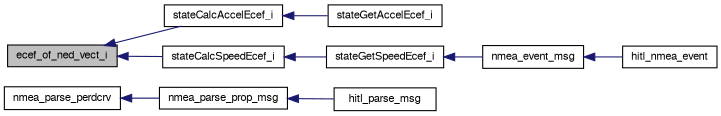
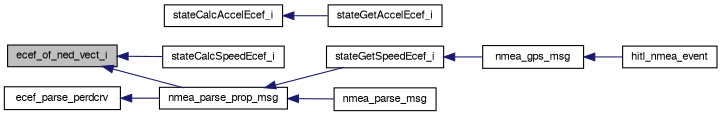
edge "stateCalcAccelEcef_i" -> "ecef_of_ned_vect_i": now "nmea_parse_prop_msg" -> "ecef_of_ned_vect_i"
edge "stateGetSpeedEcef_i" -> "stateCalcSpeedEcef_i": now "stateGetSpeedEcef_i" -> "nmea_parse_prop_msg"
node "nmea_event_msg": label "nmea_event_msg" -> "nmea_gps_msg"
node "nmea_parse_perdcrv": label "nmea_parse_perdcrv" -> "ecef_parse_perdcrv"
node "hitl_parse_msg": label "hitl_parse_msg" -> "nmea_parse_msg"
